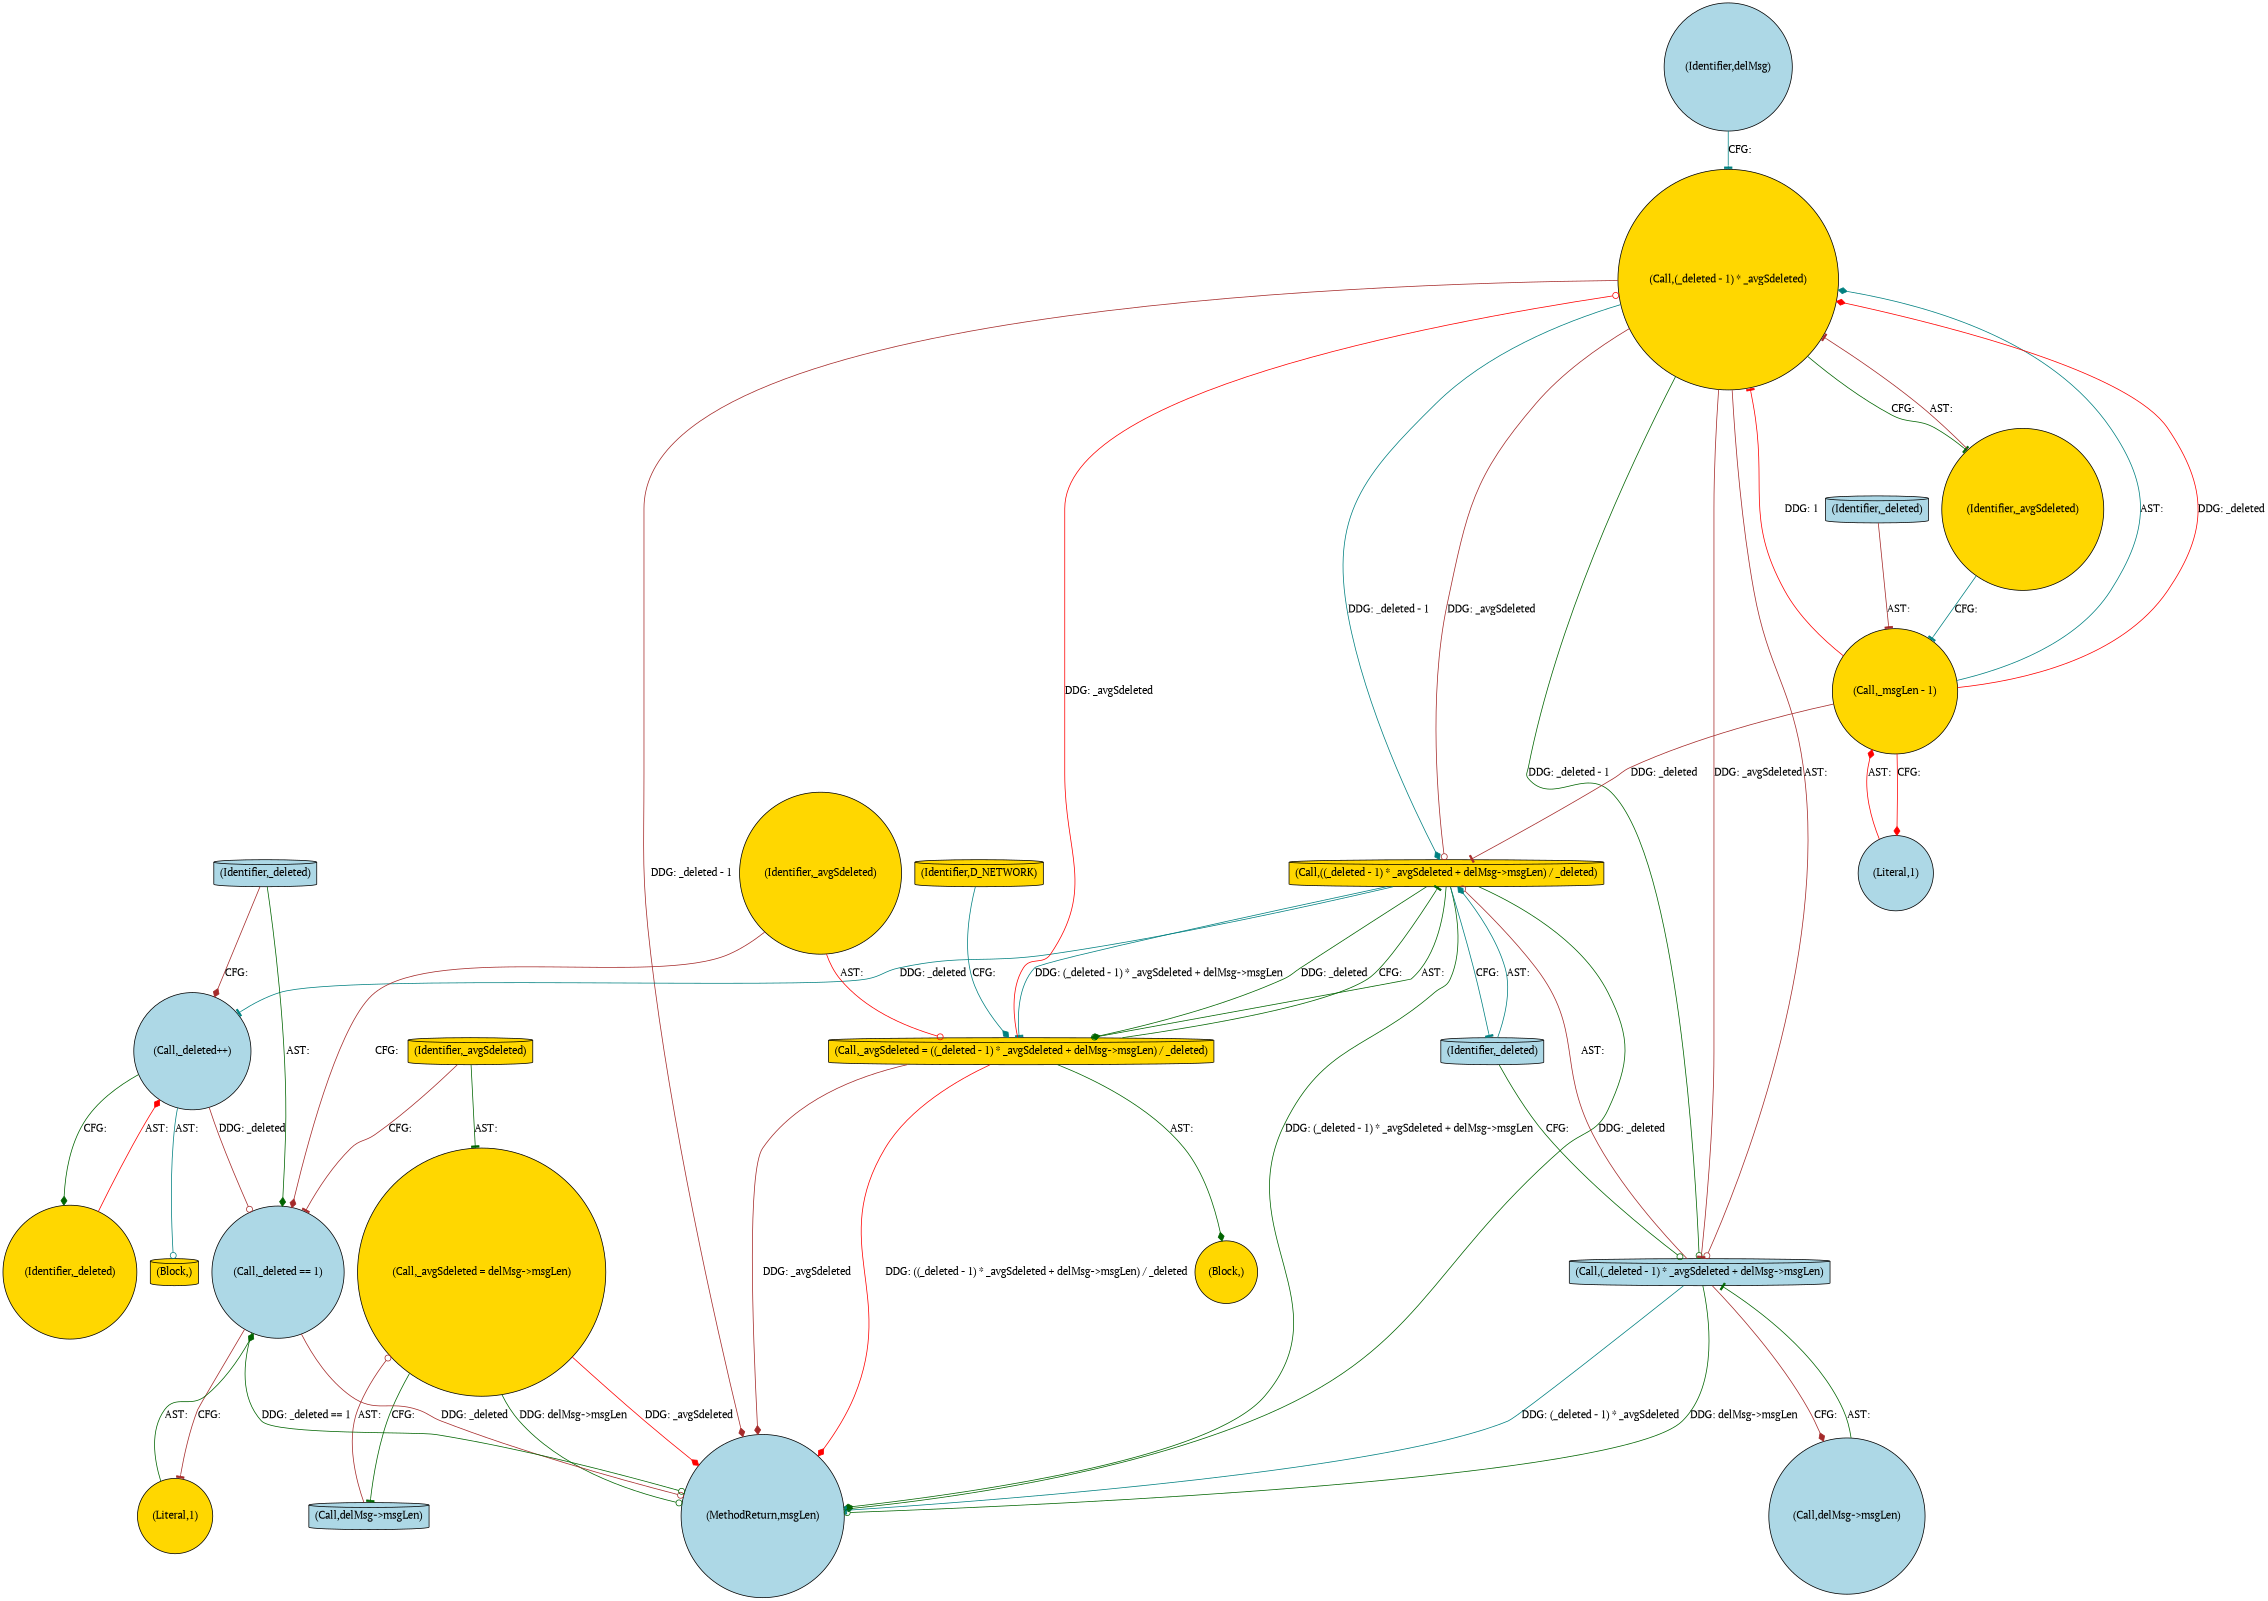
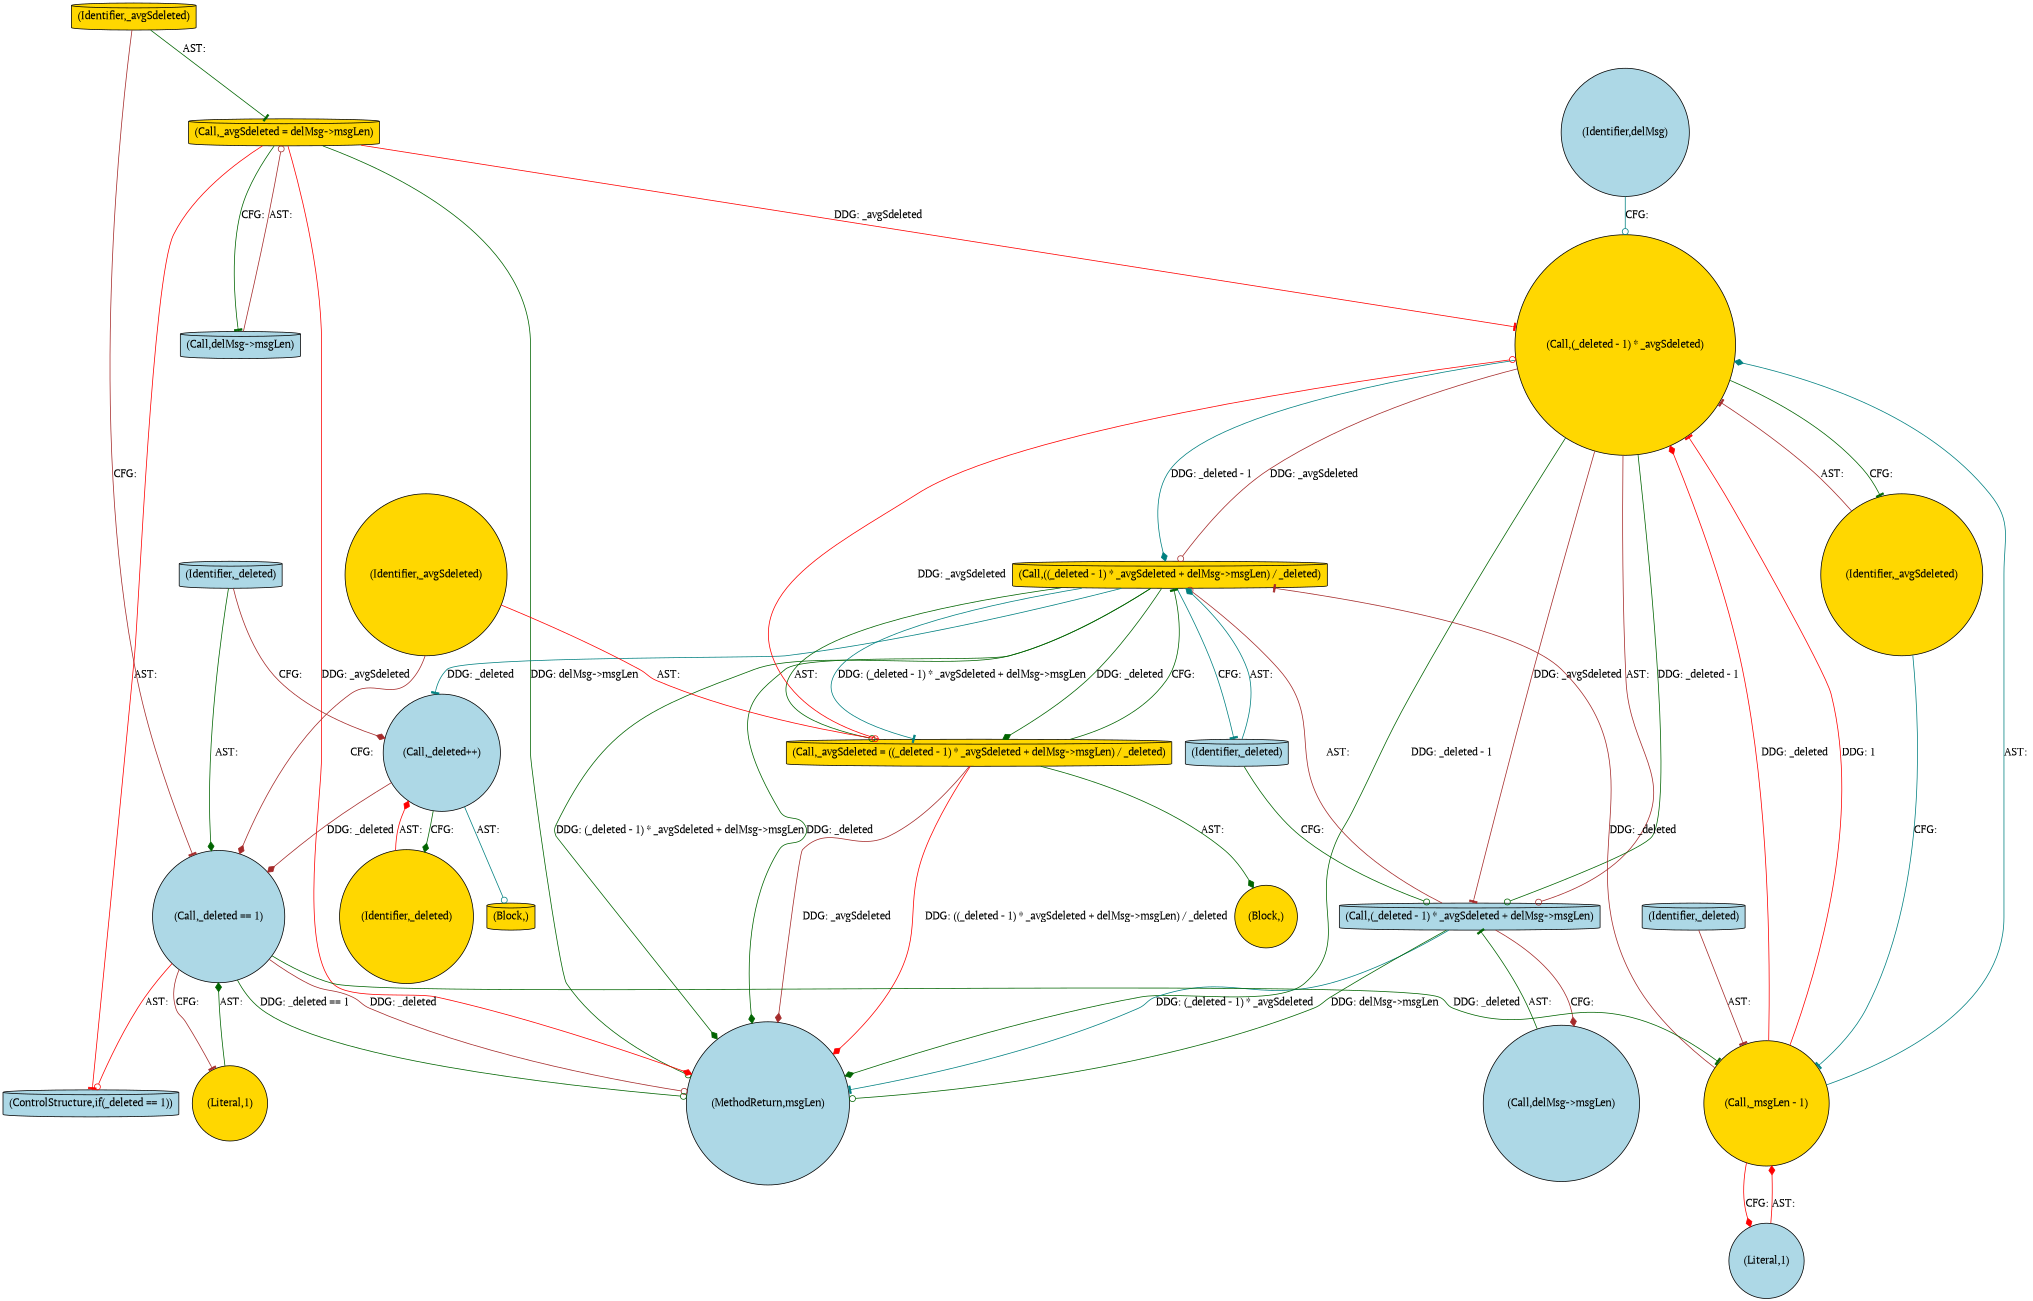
edge "(Identifier,delMsg)" -> "(Call,(_deleted - 1) * _avgSdeleted)": arrowhead tee -> odot
edge "(Call,_avgSdeleted = delMsg->msgLen)" -> "(Call,(_deleted - 1) * _avgSdeleted)": added, label "DDG: _avgSdeleted"
edge "(Call,(_deleted - 1) * _avgSdeleted)" -> "(MethodReturn,msgLen)": color brown -> darkgreen
node "(Identifier,D_NETWORK)": removed
edge "(Call,_deleted == 1)" -> "(Call,_msgLen - 1)": added, label "DDG: _deleted"
node "(ControlStructure,if(_deleted == 1))": added
edge "(Call,_deleted++)" -> "(Call,_deleted == 1)": arrowhead odot -> diamond
node "(Call,_avgSdeleted = delMsg->msgLen)": shape circle -> cylinder
